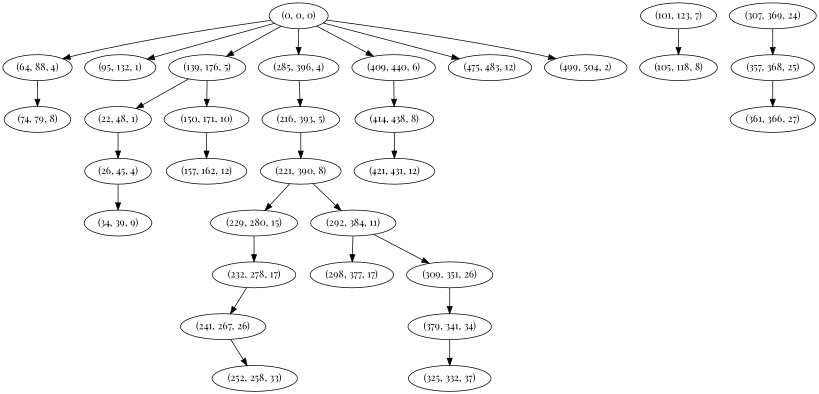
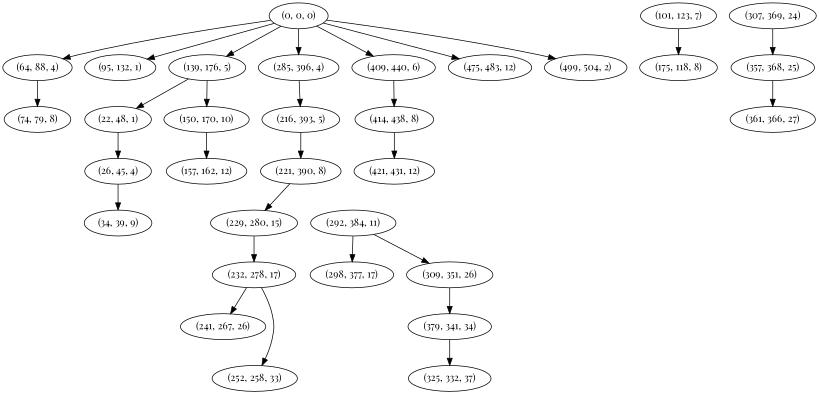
node "(105, 118, 8)": label "(105, 118, 8)" -> "(175, 118, 8)"
node "(150, 171, 10)": label "(150, 171, 10)" -> "(150, 170, 10)"
edge "(221, 390, 8)" -> "(292, 384, 11)": removed
edge "(241, 267, 26)" -> "(252, 258, 33)": now "(232, 278, 17)" -> "(252, 258, 33)"
